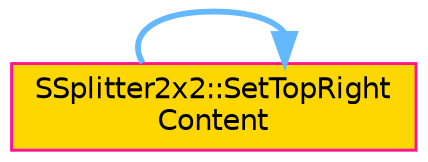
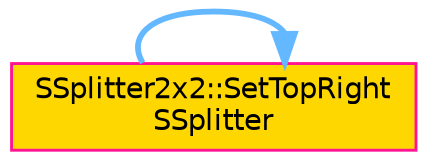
node "SSplitter2x2::SetTopRight Content": label "SSplitter2x2::SetTopRight Content" -> "SSplitter2x2::SetTopRight SSplitter"
